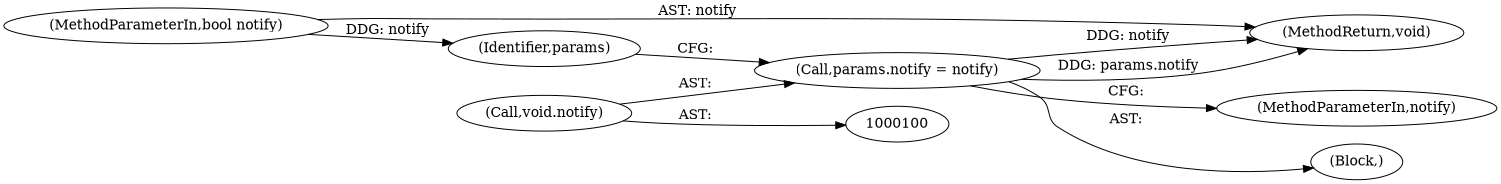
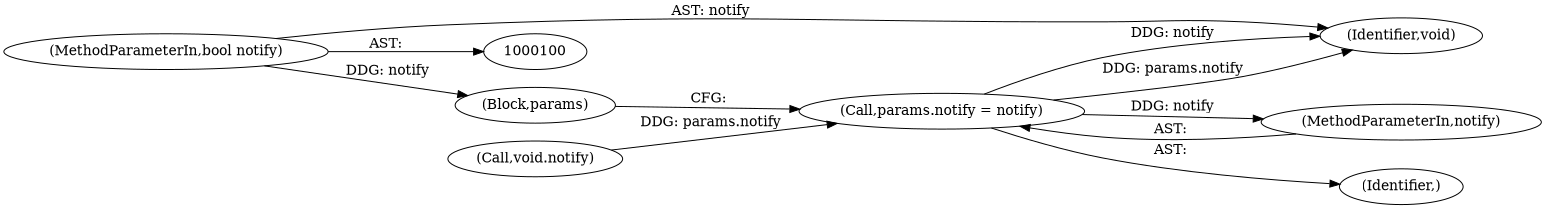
node "(MethodReturn,void)": label "(MethodReturn,void)" -> "(Identifier,void)"
node "(Identifier,params)": label "(Identifier,params)" -> "(Block,params)"
edge "(Call,void.notify)" -> "(Call,params.notify = notify)": label "AST: " -> "DDG: params.notify"
edge "(Call,params.notify = notify)" -> "(MethodParameterIn,notify)": label "CFG: " -> "DDG: notify"
edge "(Call,void.notify)" -> "1000100": now "(MethodParameterIn,bool notify)" -> "1000100"
edge "(MethodParameterIn,notify)" -> "(Call,params.notify = notify)": added, label "AST:"
node "(Block,)": label "(Block,)" -> "(Identifier,)"
